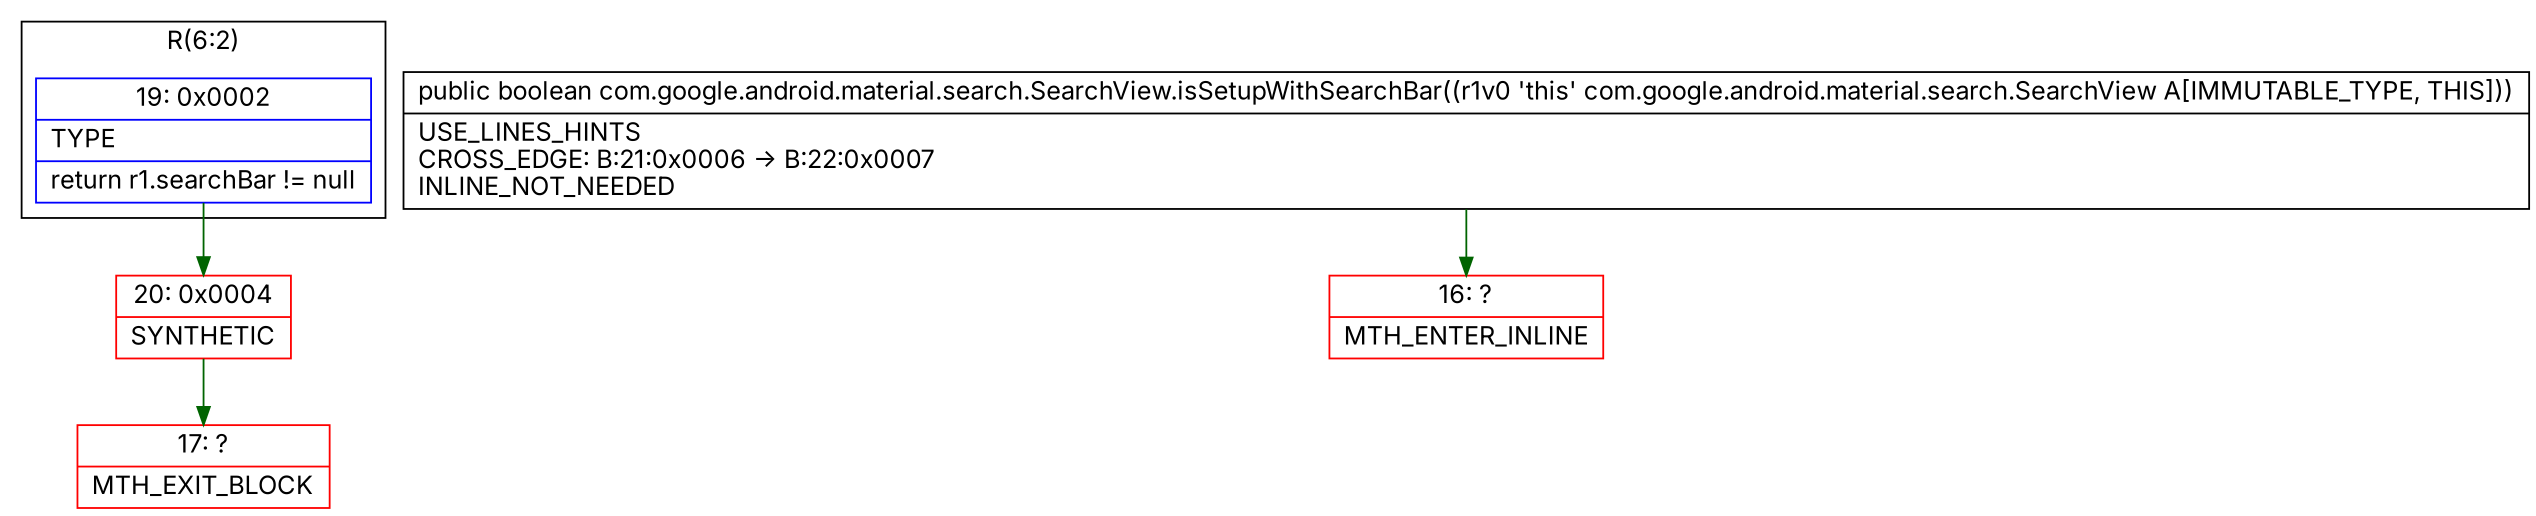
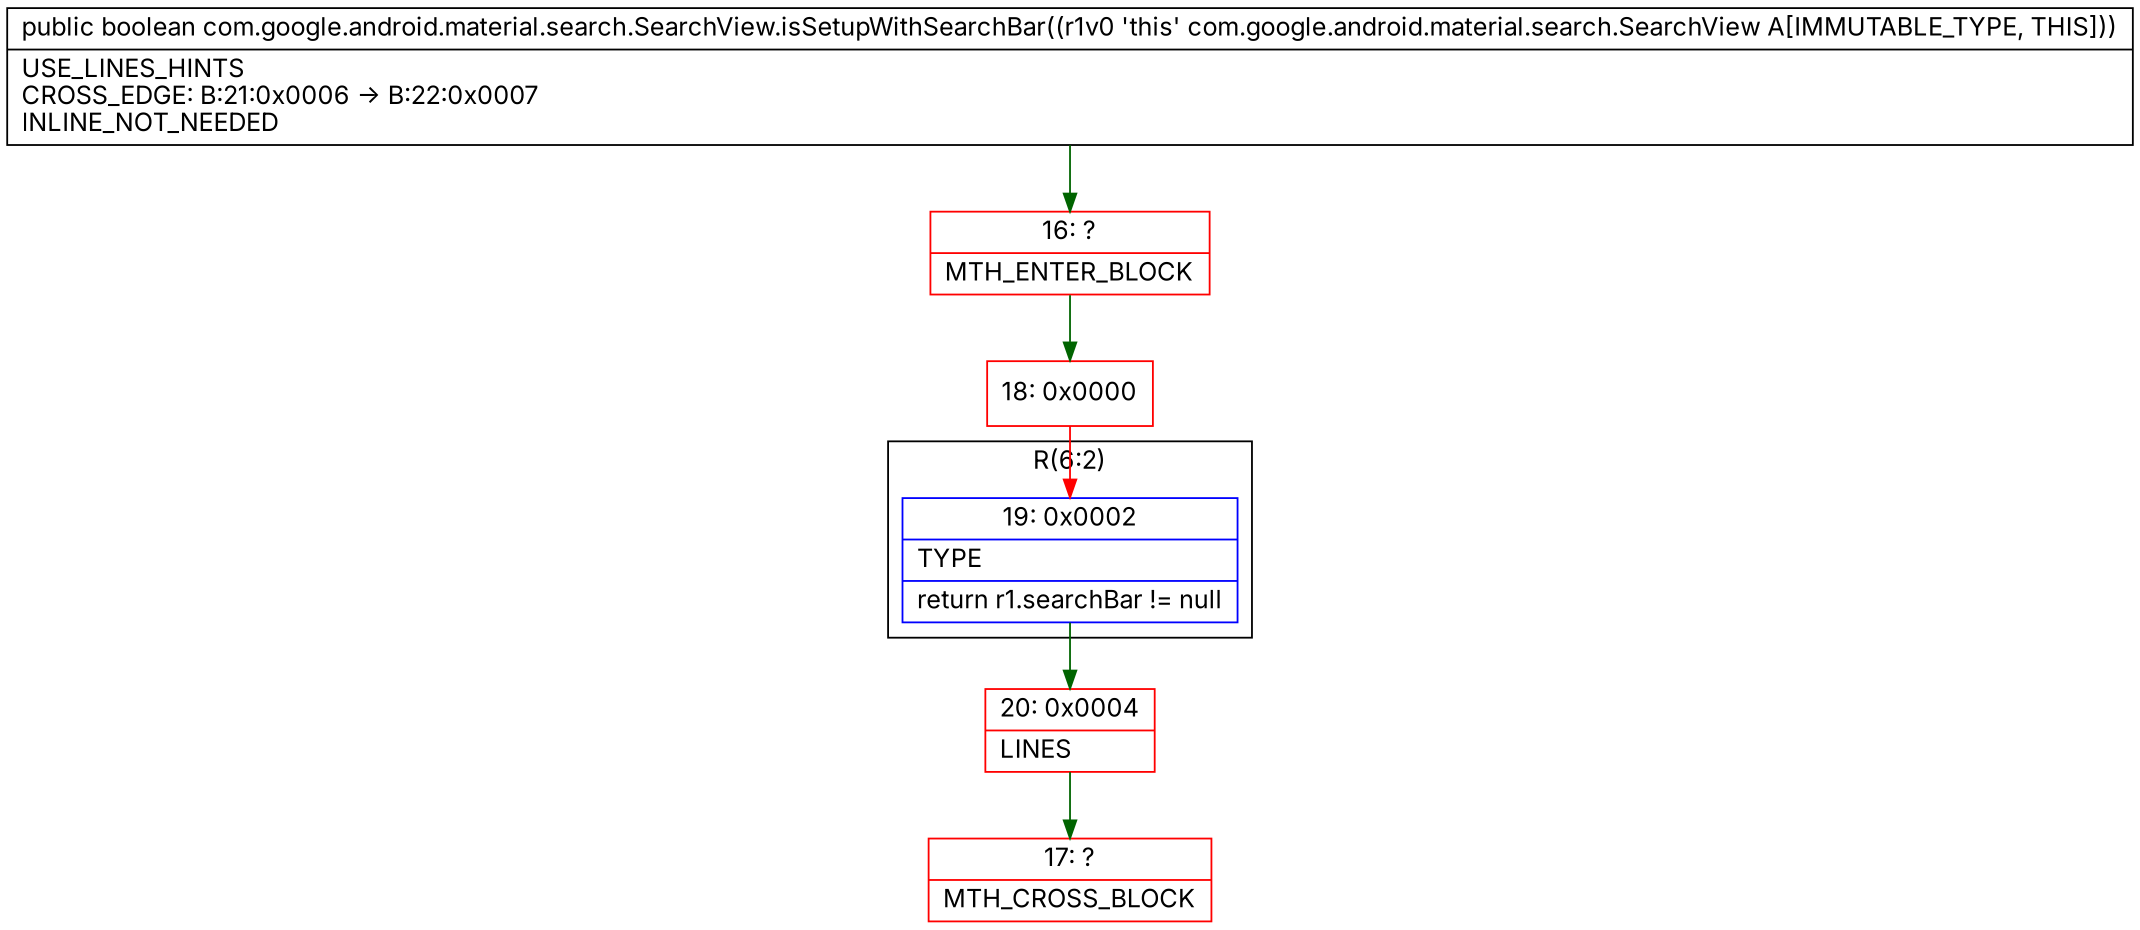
node "20: 0x0004": text "SYNTHETIC" -> "LINES"
node "16: ?": text "MTH_ENTER_INLINE" -> "MTH_ENTER_BLOCK"
node "18: 0x0000": added
node "17: ?": text "MTH_EXIT_BLOCK" -> "MTH_CROSS_BLOCK"
